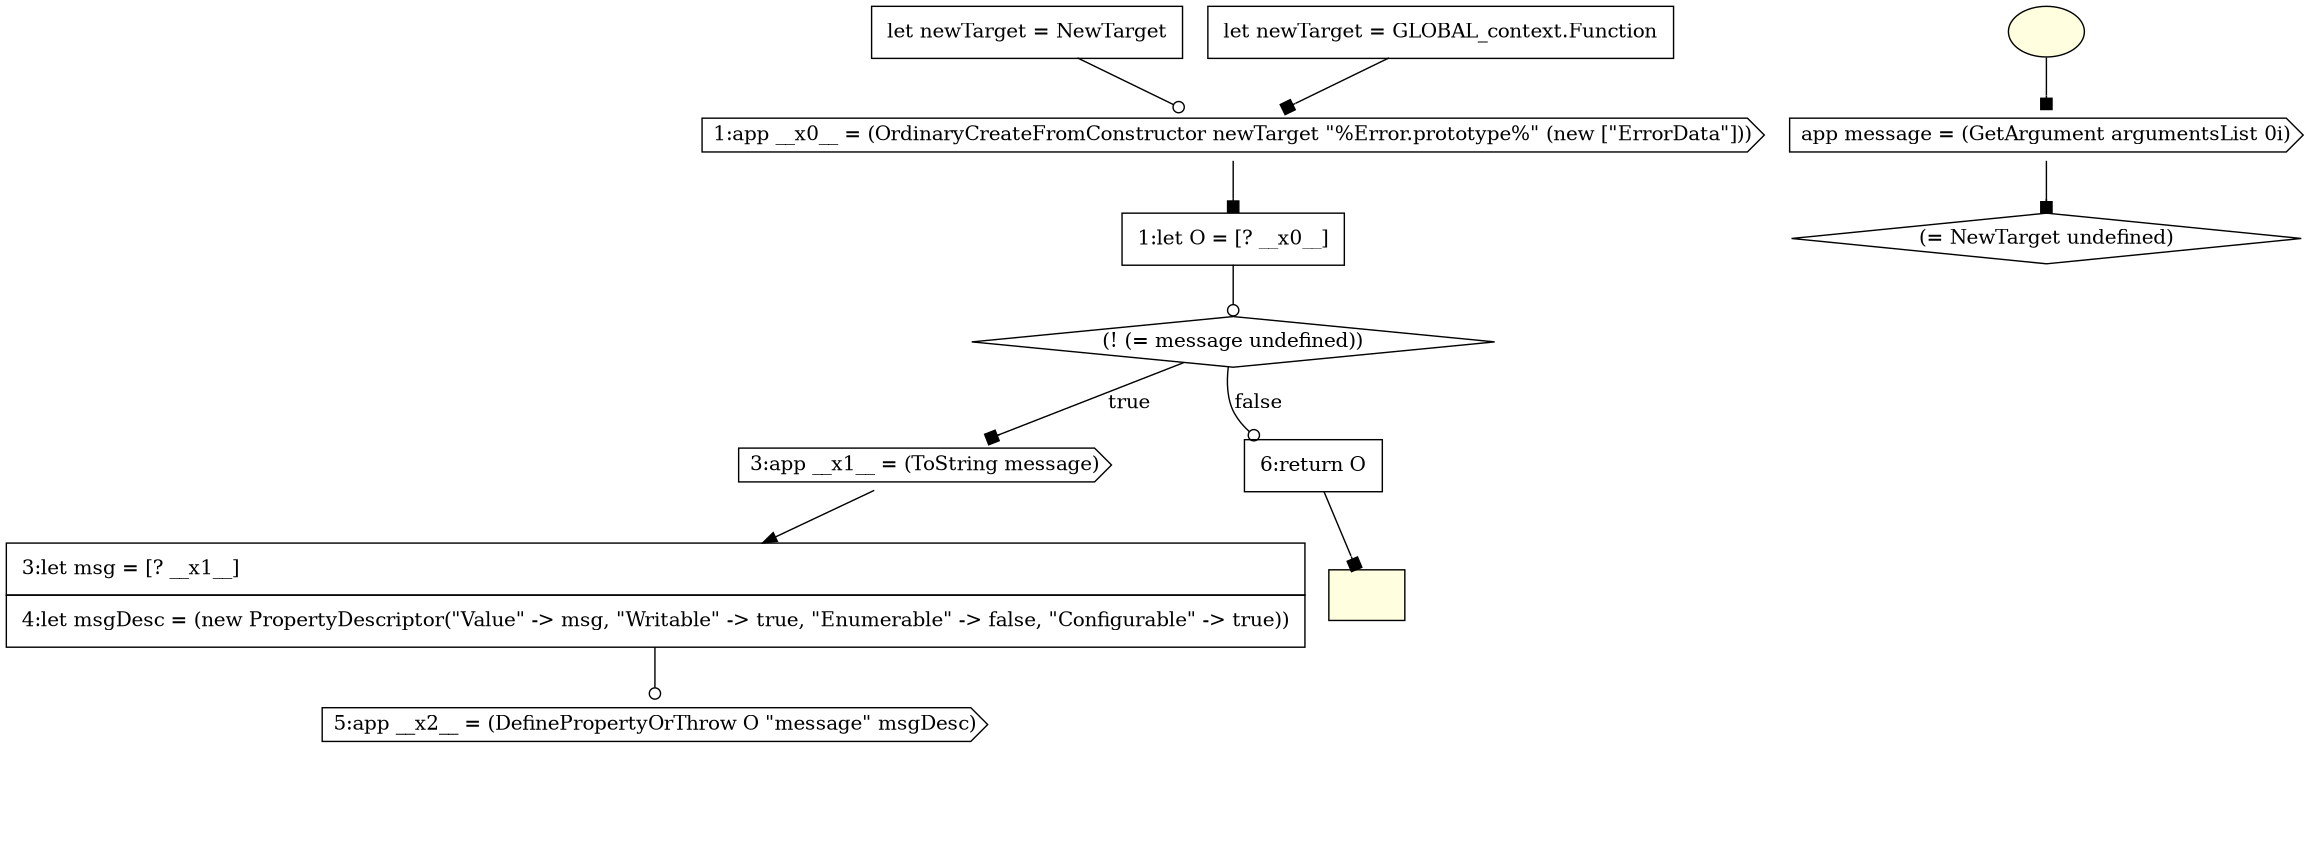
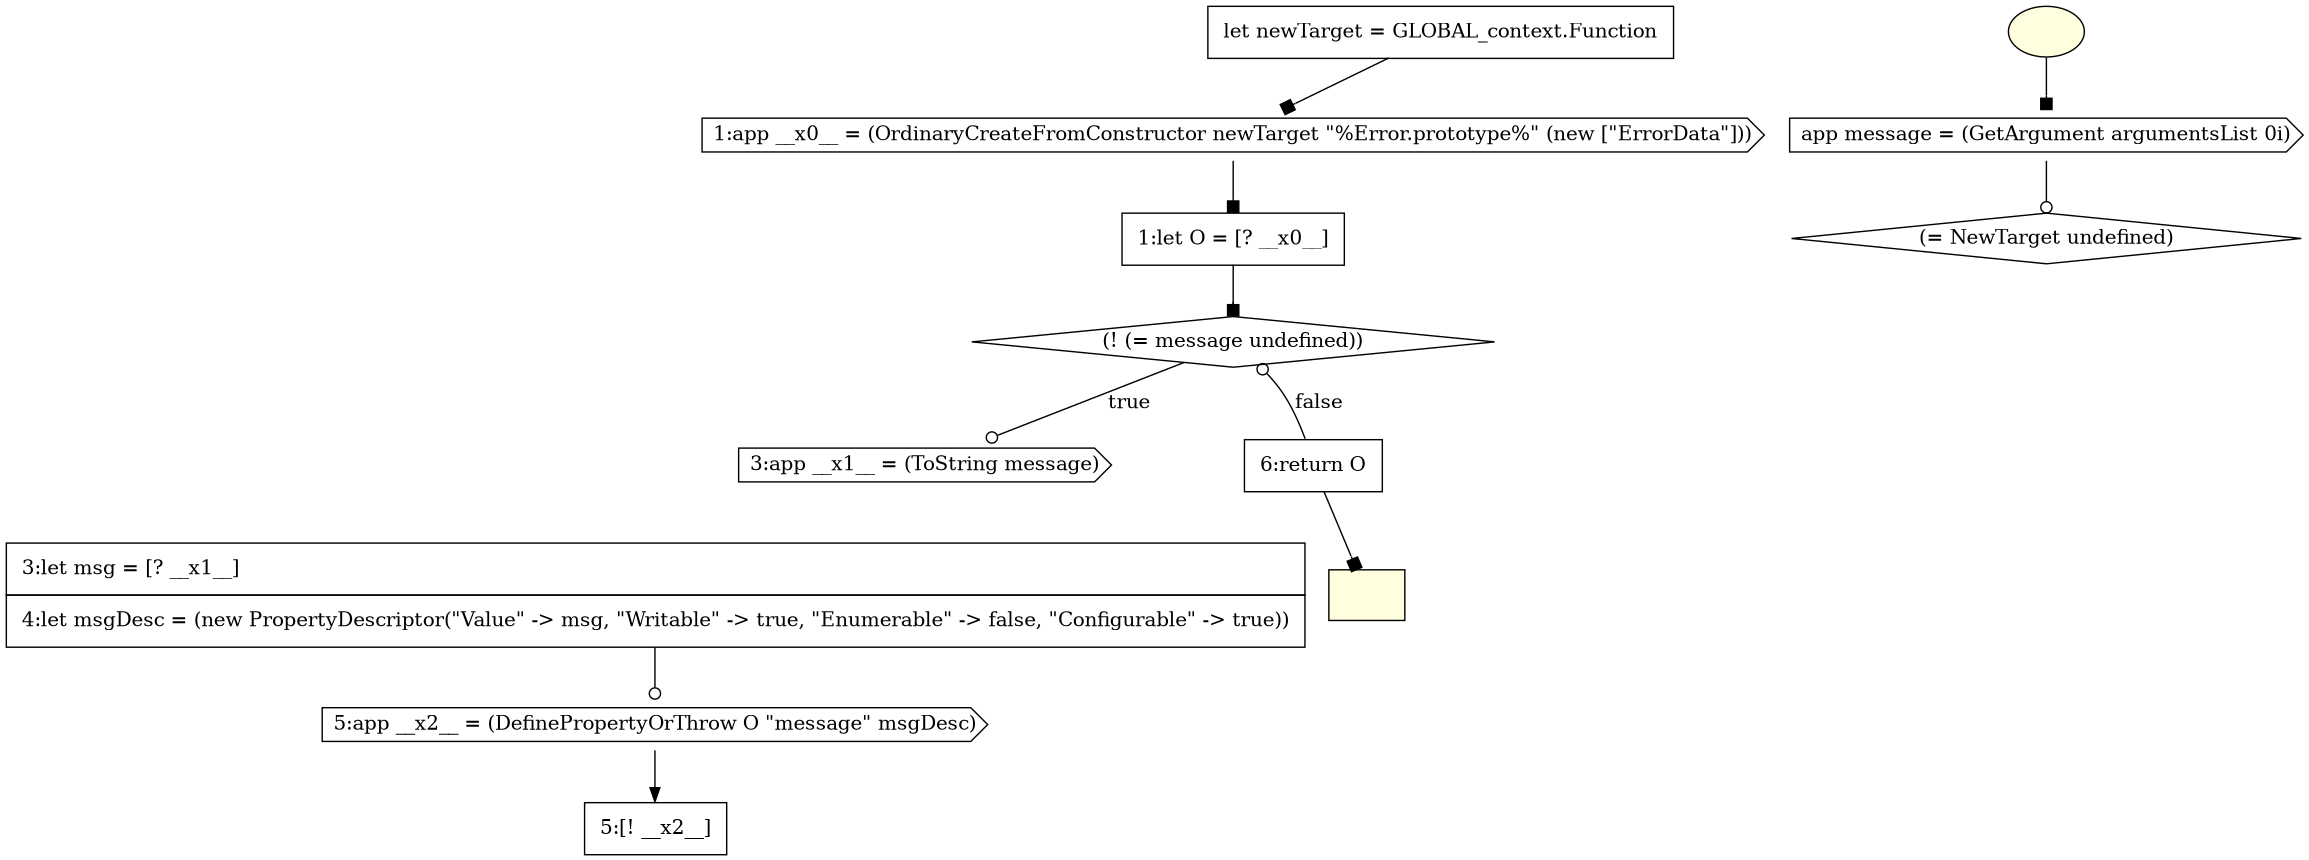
node "let newTarget = NewTarget": removed
edge "app message = (GetArgument argumentsList 0i)" -> "(= NewTarget undefined)": arrowhead box -> odot
edge "1:let O = [? __x0__]" -> "(! (= message undefined))": arrowhead odot -> box
edge "(! (= message undefined))" -> "3:app __x1__ = (ToString message)": arrowhead box -> odot
edge "(! (= message undefined))" -> "6:return O": reversed
edge "3:app __x1__ = (ToString message)" -> "3:let msg = [? __x1__]": removed
node "5:[! __x2__]": added
